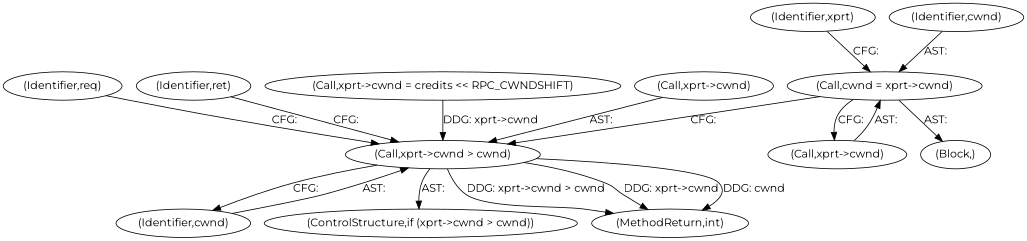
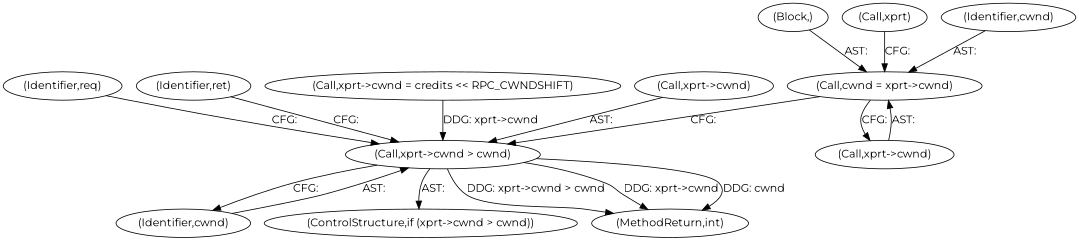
node "(Identifier,xprt)": label "(Identifier,xprt)" -> "(Call,xprt)"
edge "(Call,cwnd = xprt->cwnd)" -> "(Block,)": reversed
